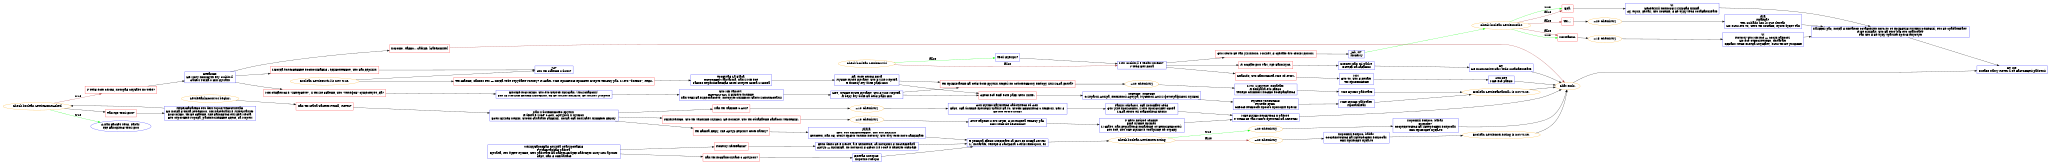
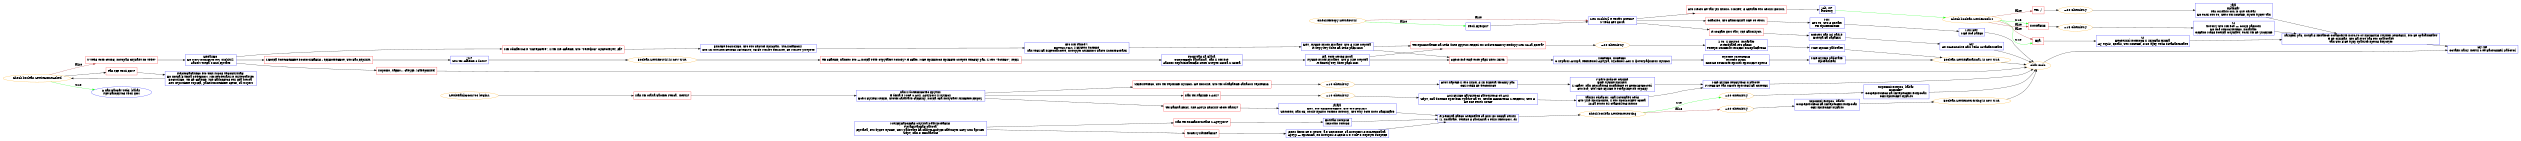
edge "Хорошо, ладно... забудь. [Завершить]" -> "Chat ends.": color brown -> black
node "Check boolean LettieDuviri": label "Check boolean LettieDuviri" -> "Check выбору LettieDuviri"
edge "Boolean LettieDuviri is now true." -> "¿Sí? Что ты знаешь о боли?": reversed
edge "Check boolean LettieHomeAsked" -> "У тебя есть семья, которая скучает по тебе?": label "true" -> "false"
